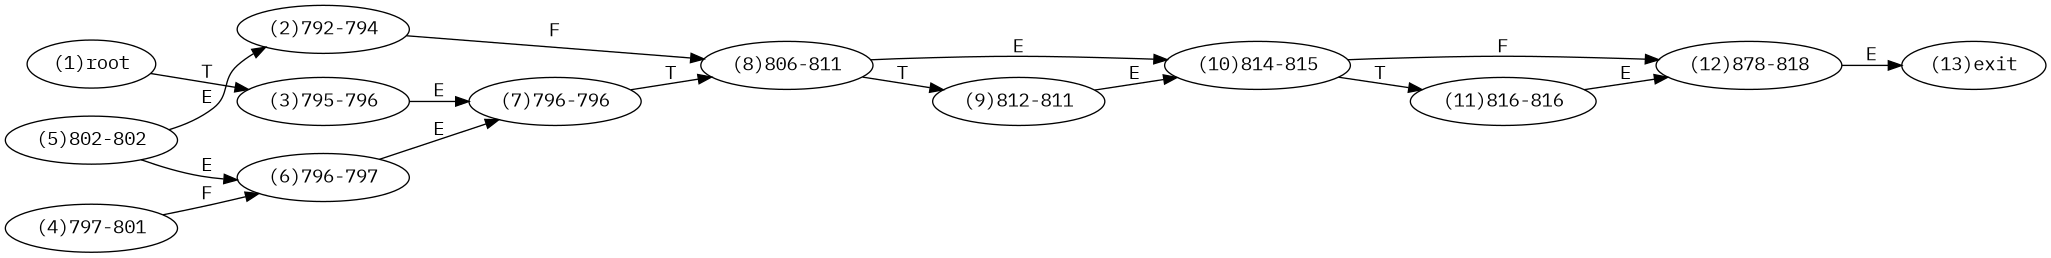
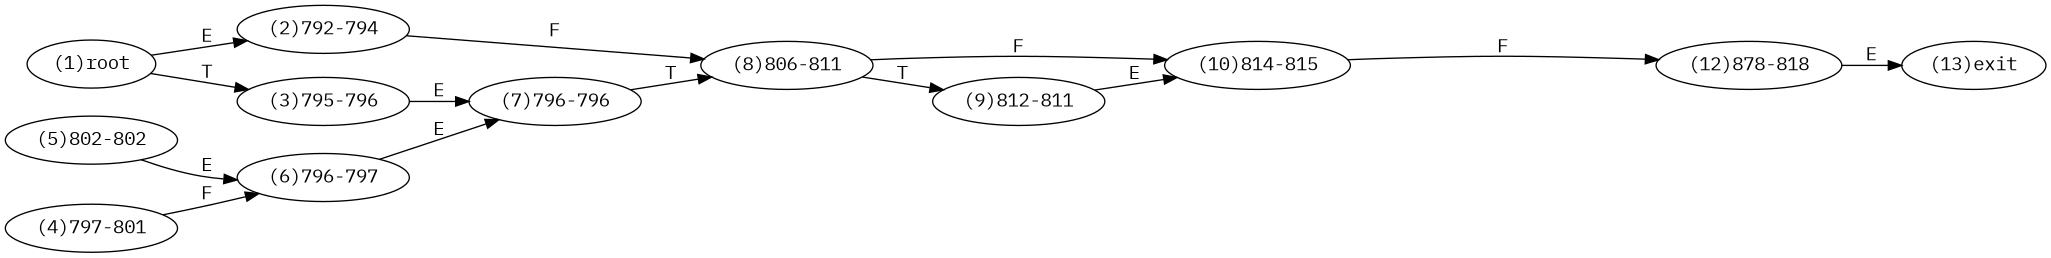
edge "(8)806-811" -> "(10)814-815": label "E" -> "F"
edge "(5)802-802" -> "(2)792-794": now "(1)root" -> "(2)792-794"
node "(11)816-816": removed
